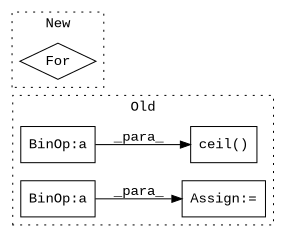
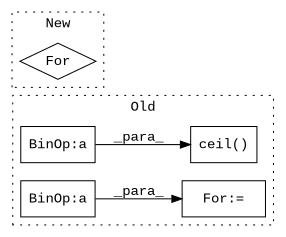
node "Assign:=": label "Assign:=" -> "For:="
